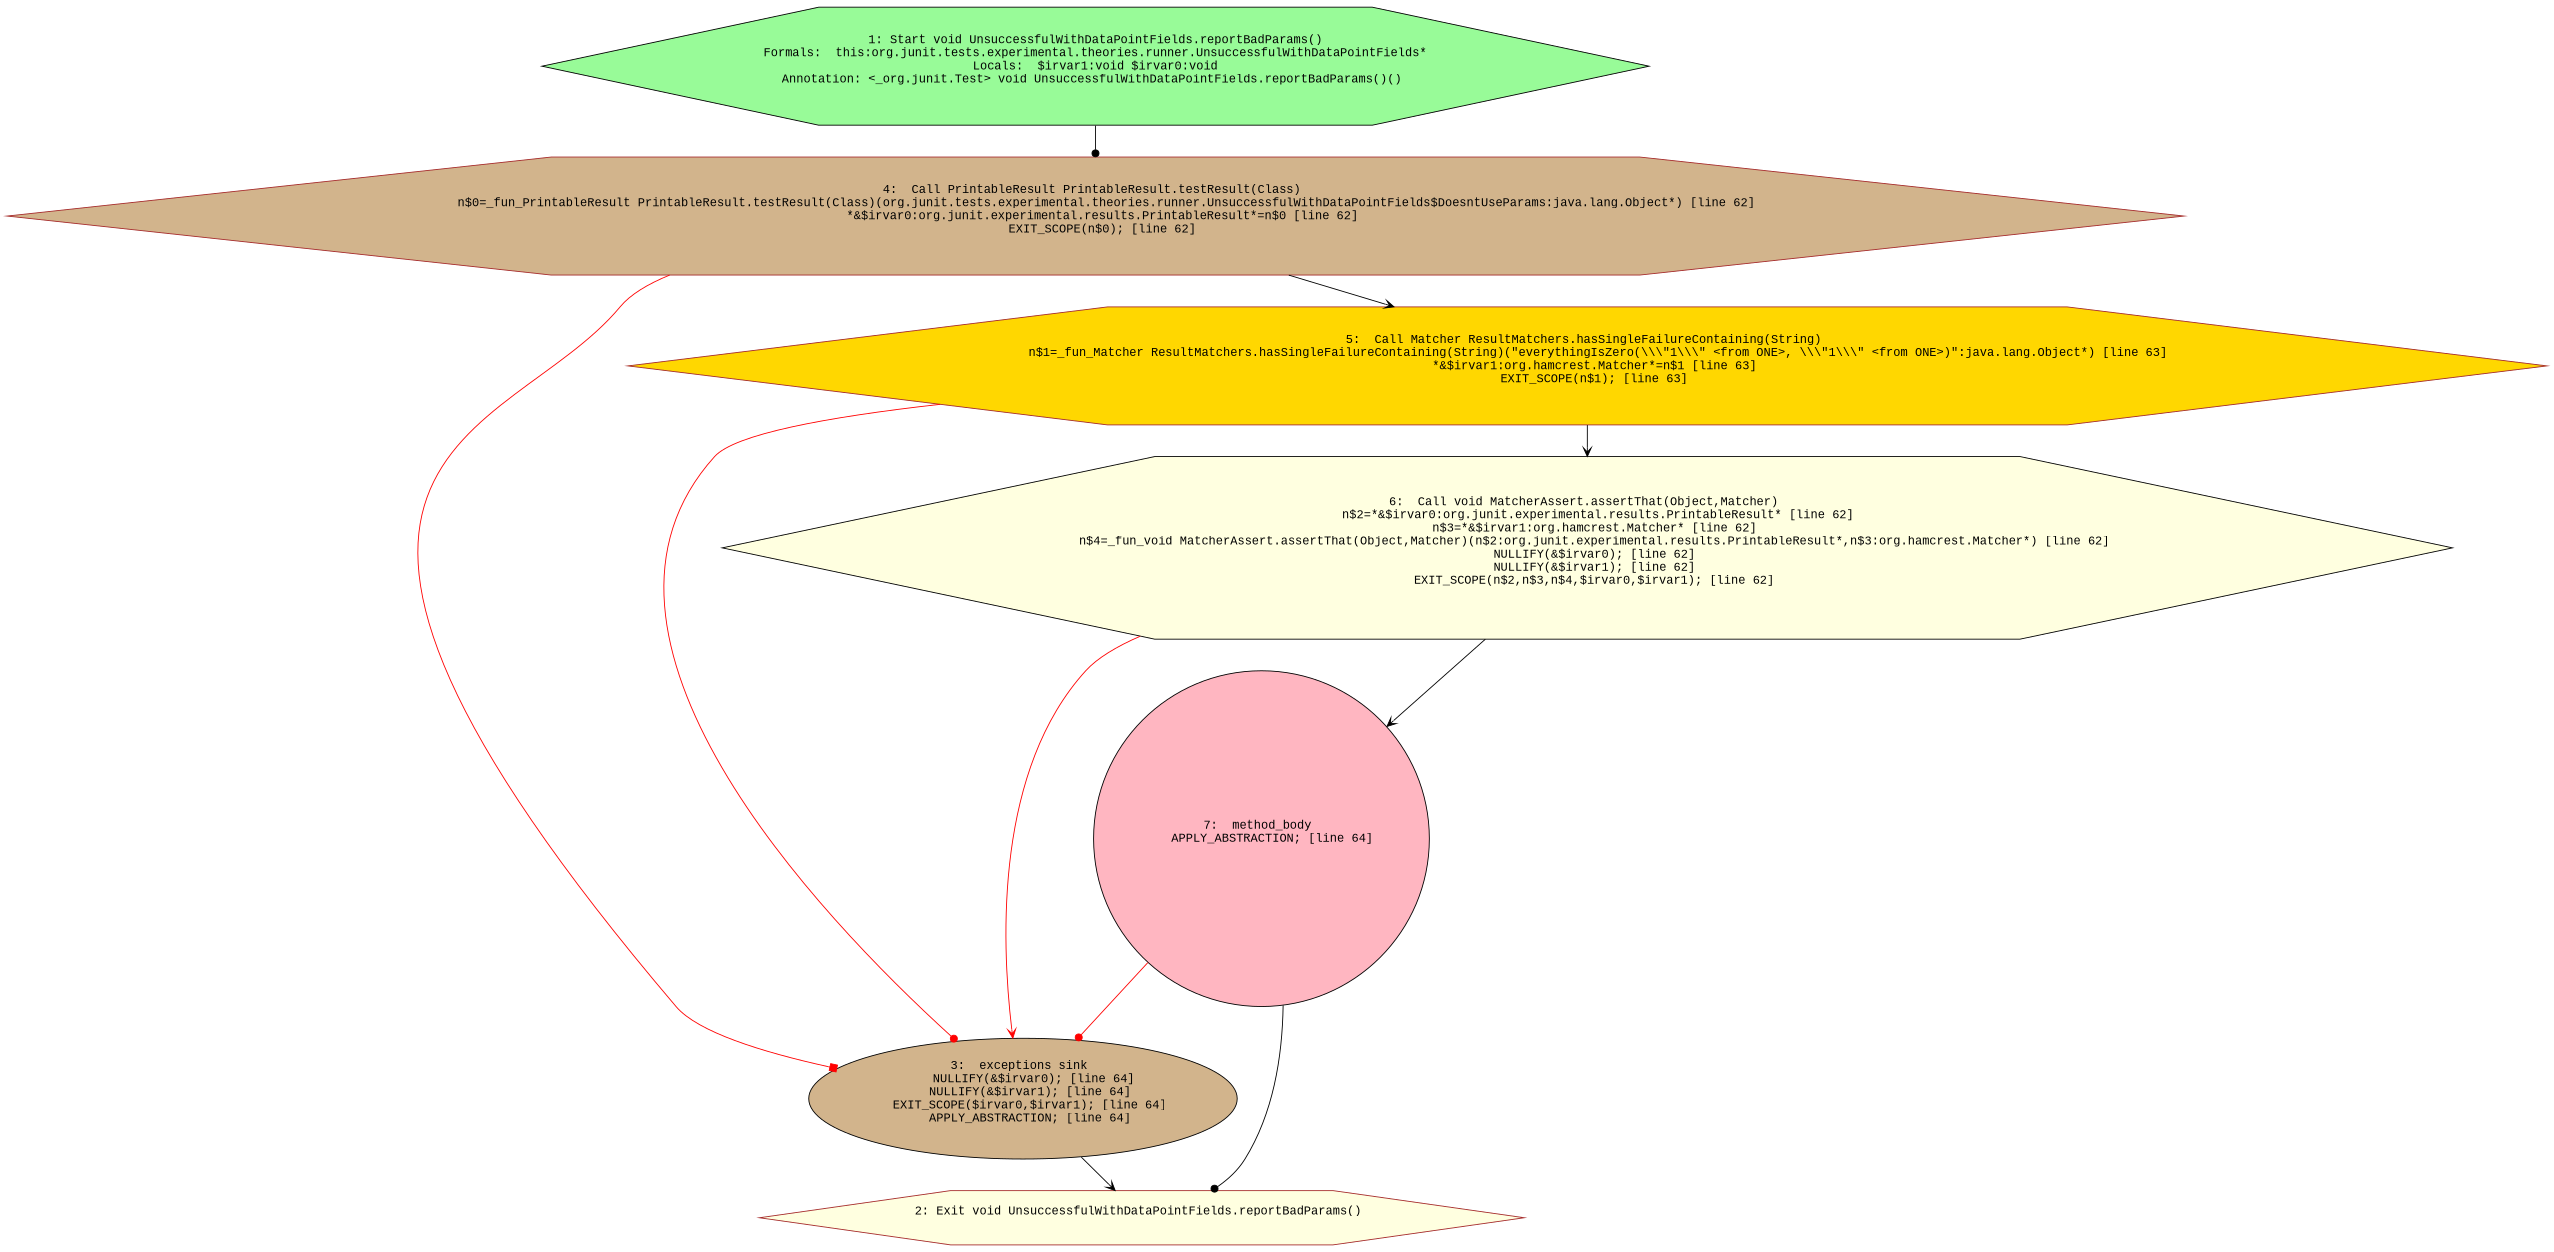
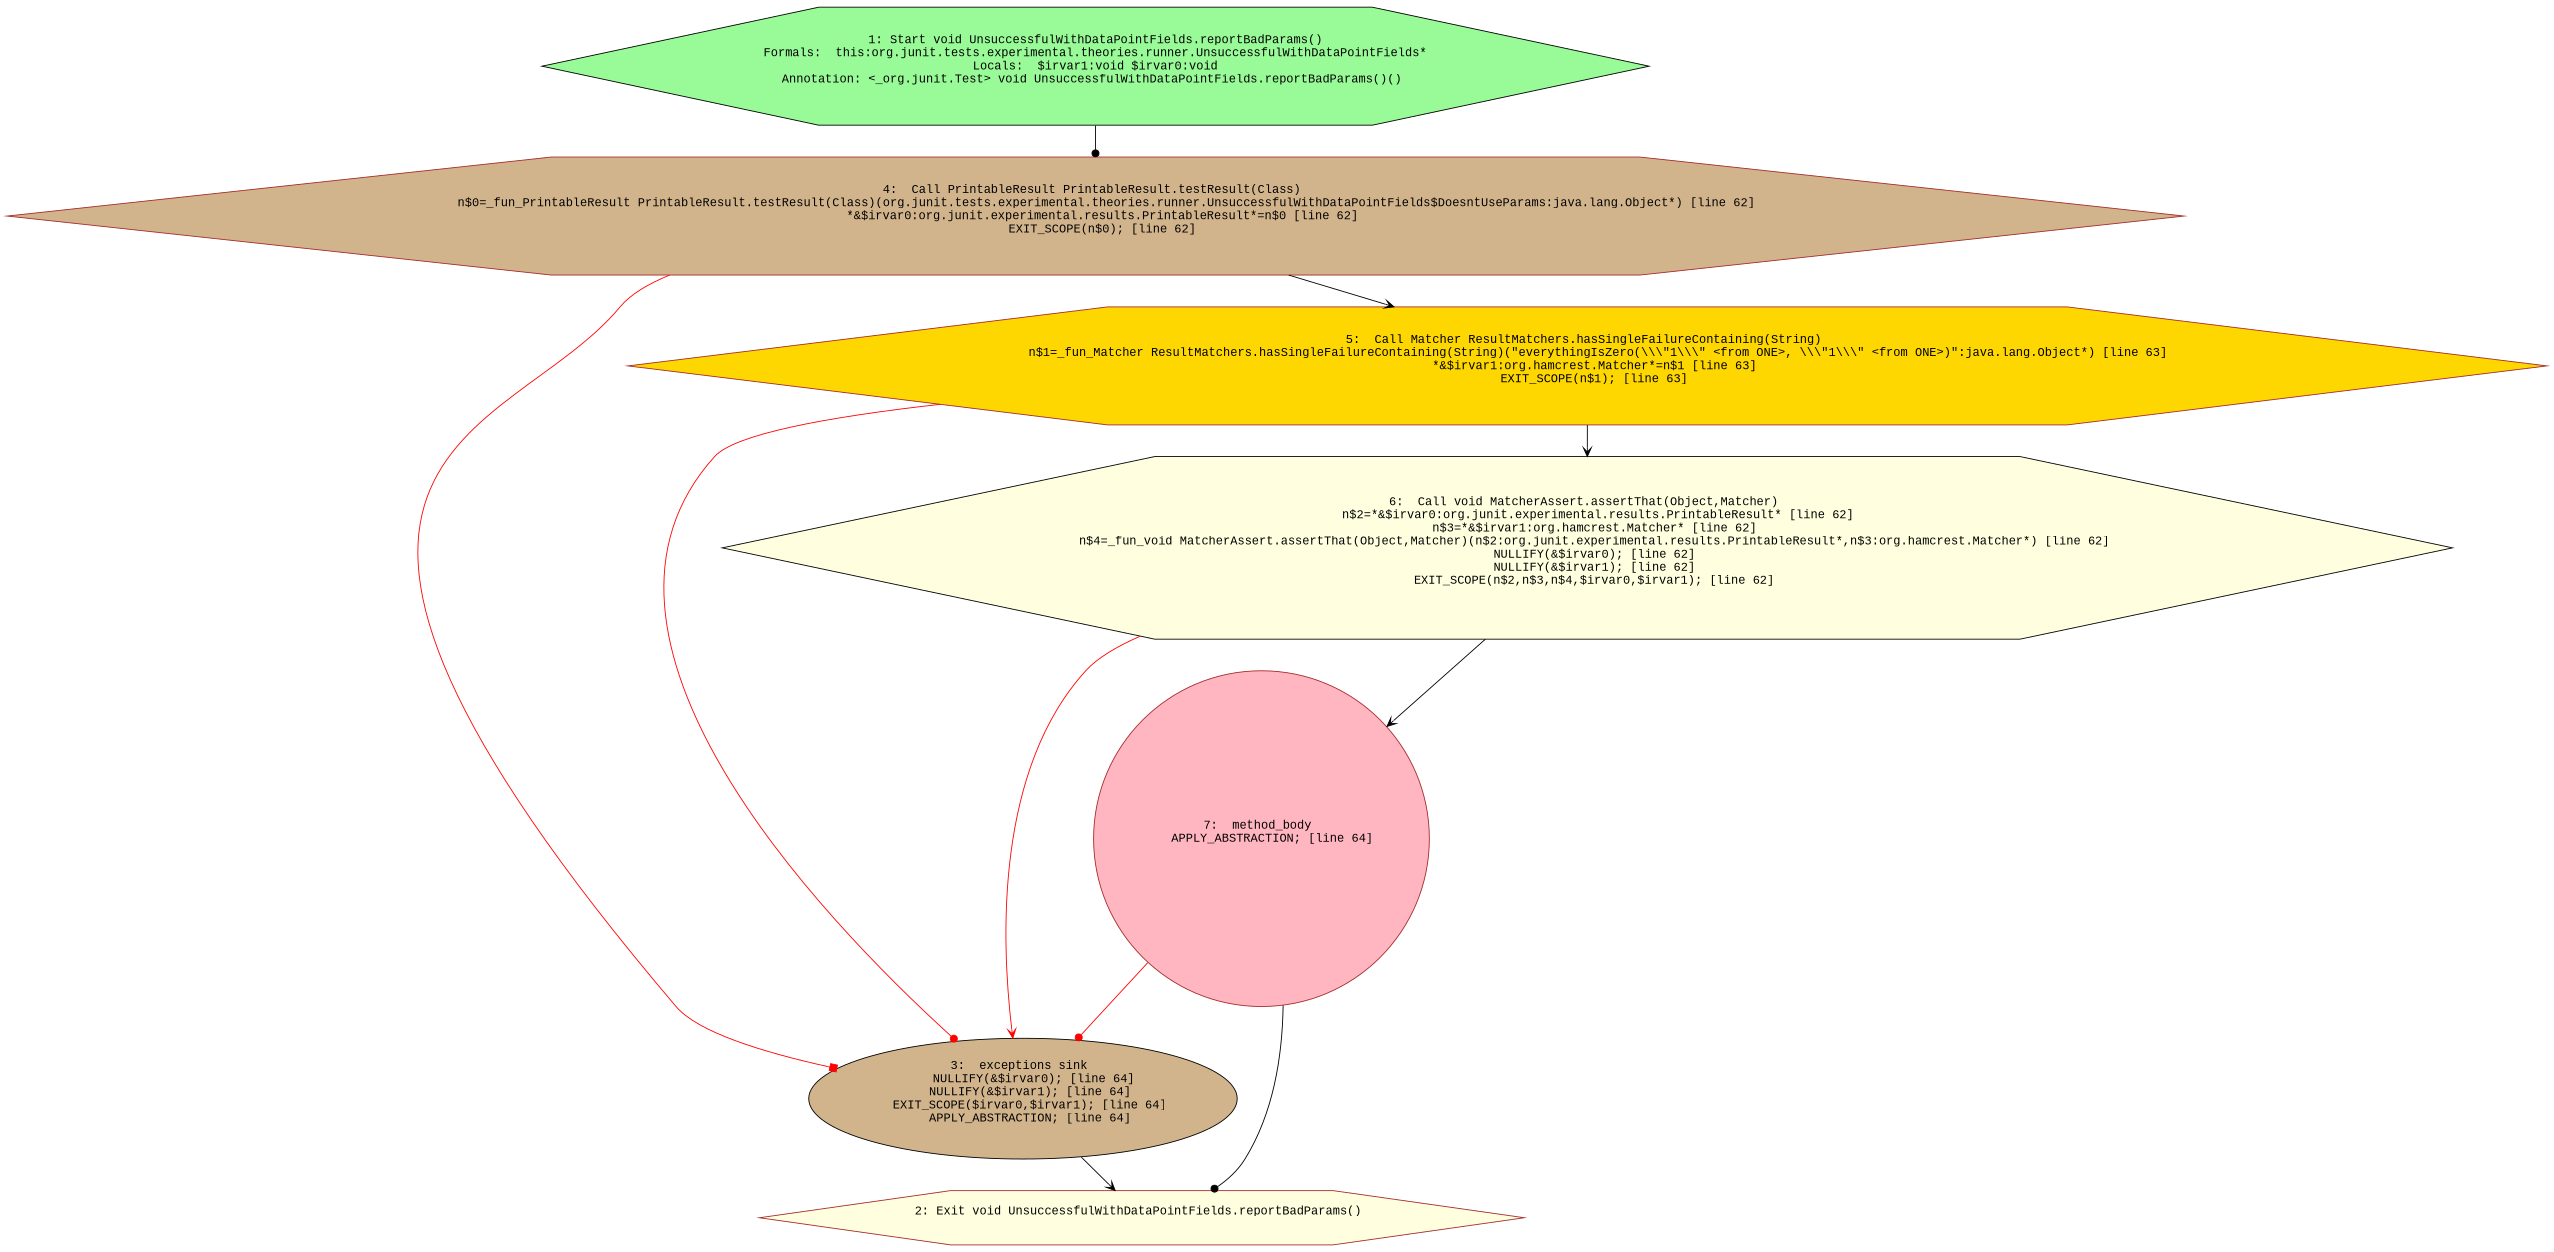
node "7:  method_body APPLY_ABSTRACTION; [line 64]": color black -> brown
